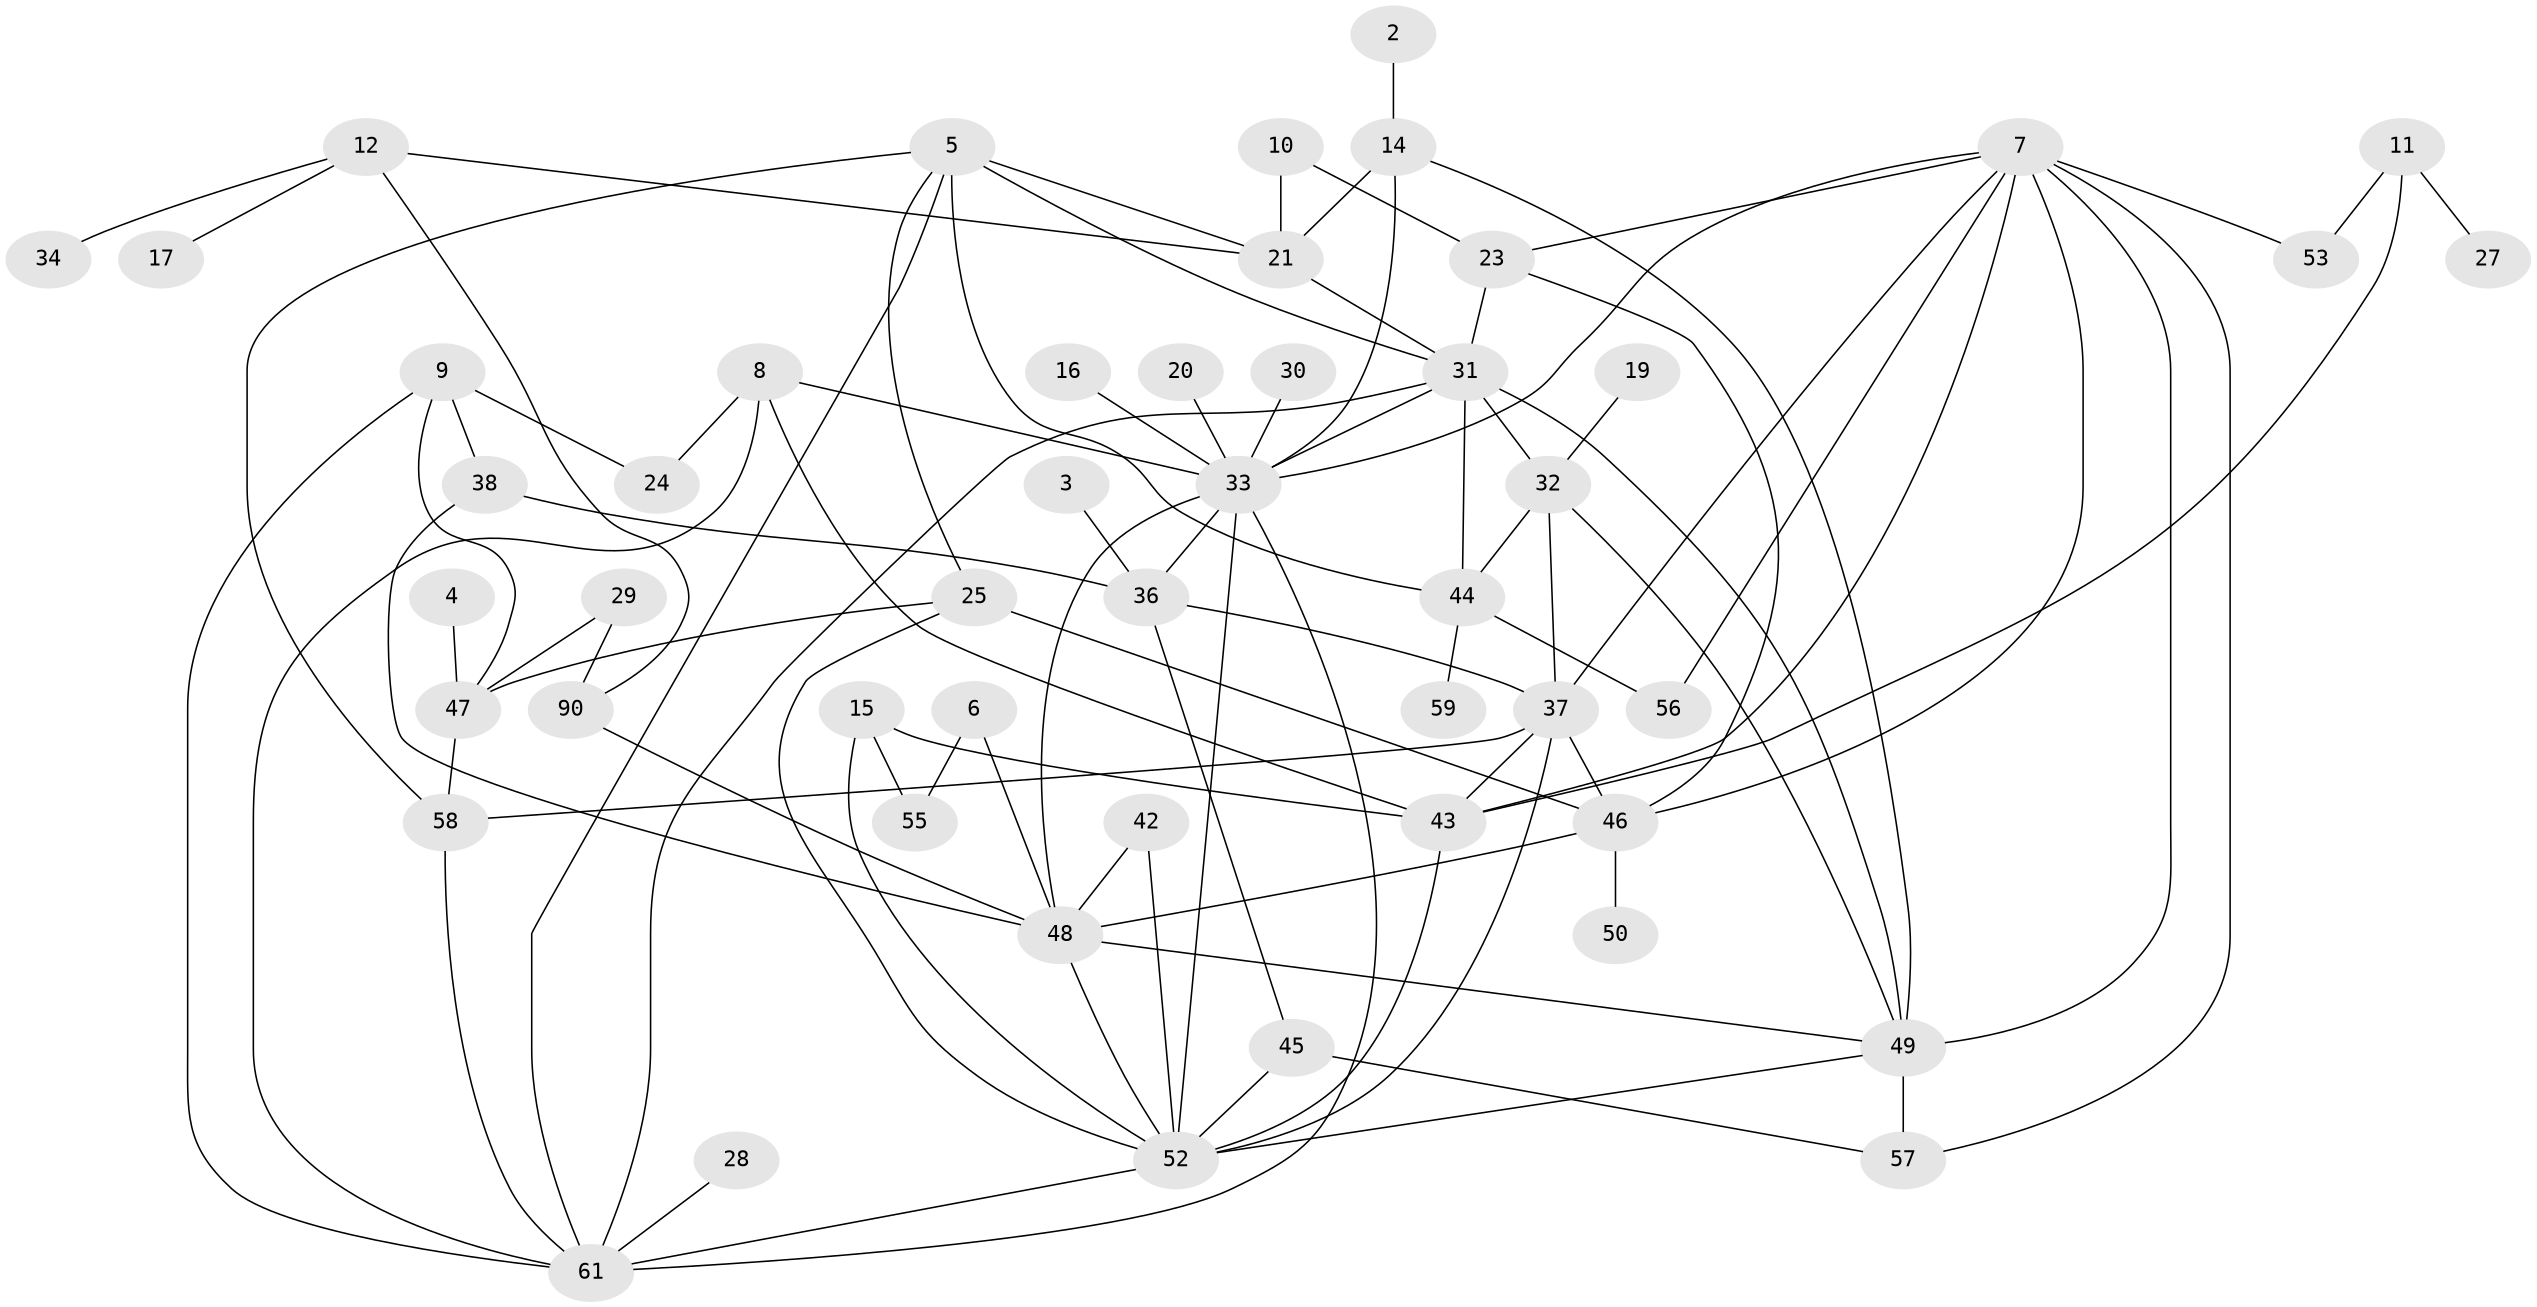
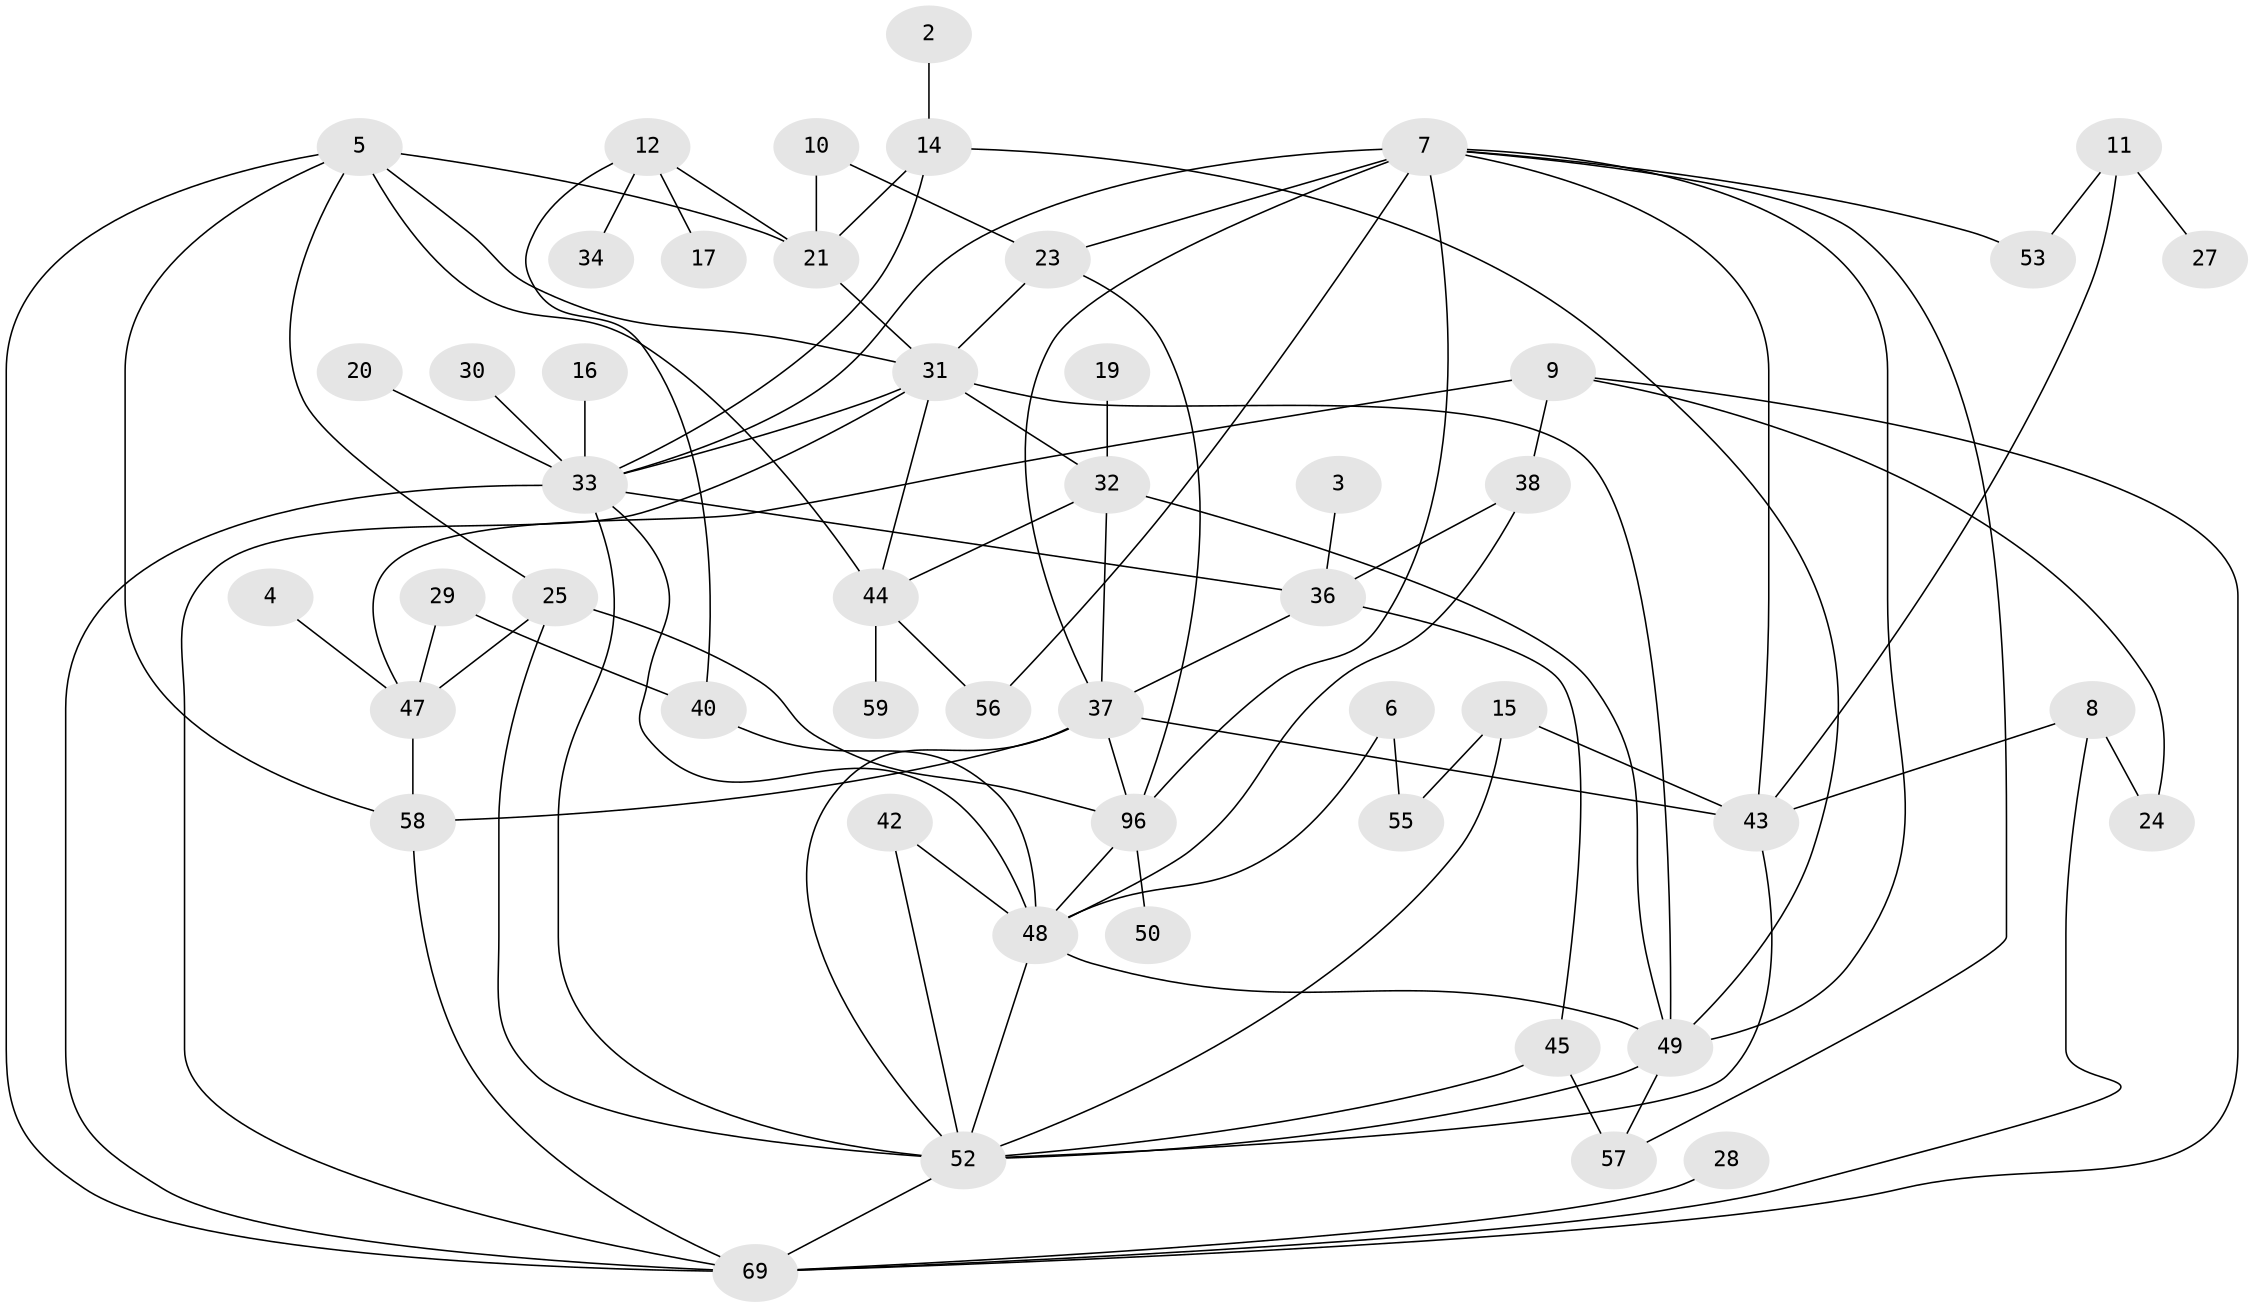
edge "8" -- "33": removed
node "90": label "90" -> "40"
node "46": label "46" -> "96"
node "61": label "61" -> "69"
